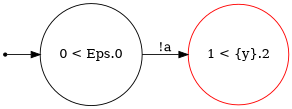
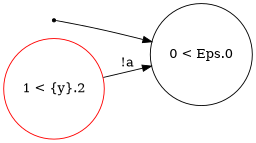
edge "0 < Eps.0" -> "1 < {y}.2": reversed
